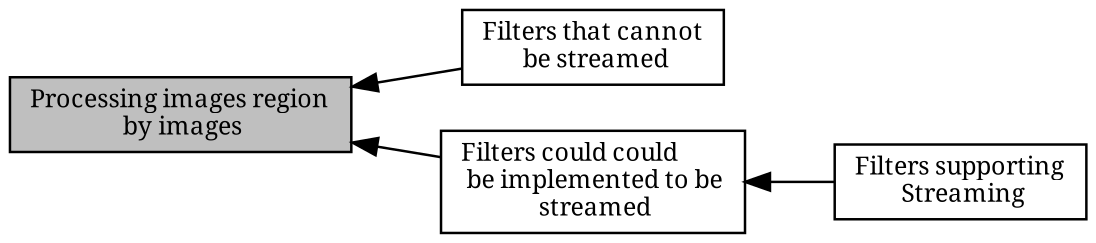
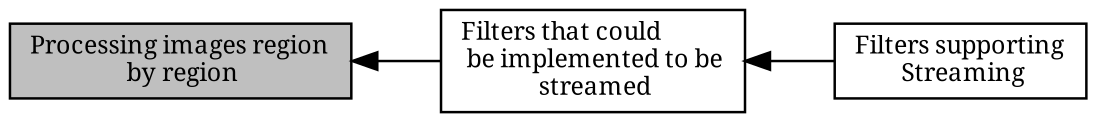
node "Filters that cannot be streamed": removed
node "Processing images region by images": label "Processing images region by images" -> "Processing images region by region"
node "Filters could could be implemented to be streamed": label "Filters could could be implemented to be streamed" -> "Filters that could be implemented to be streamed"
